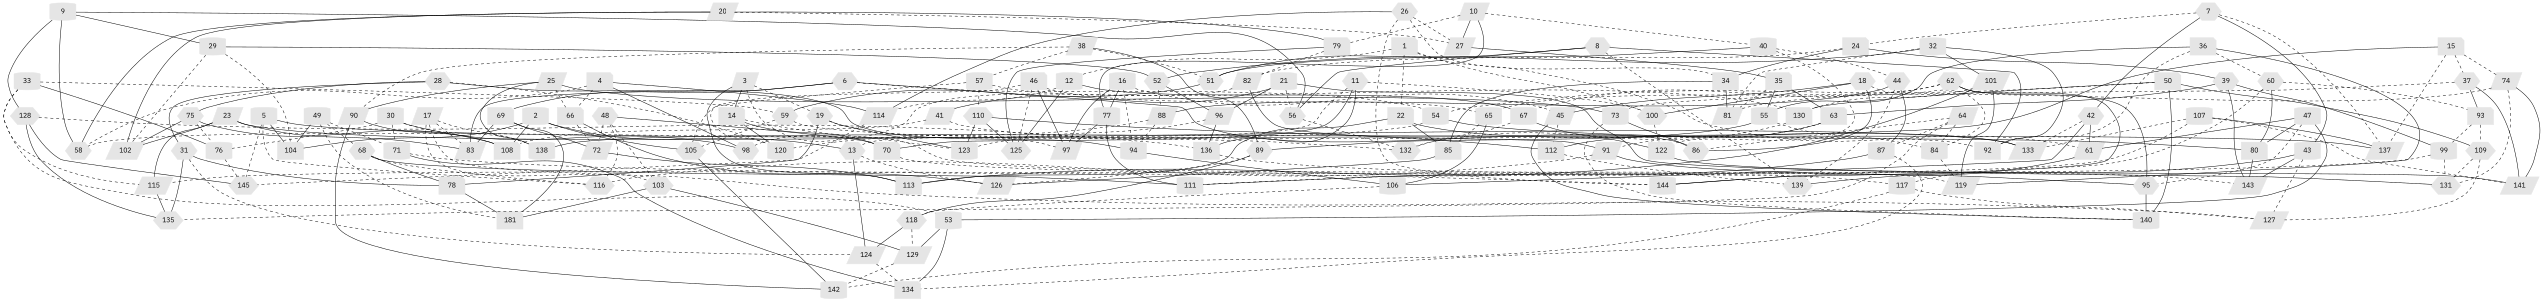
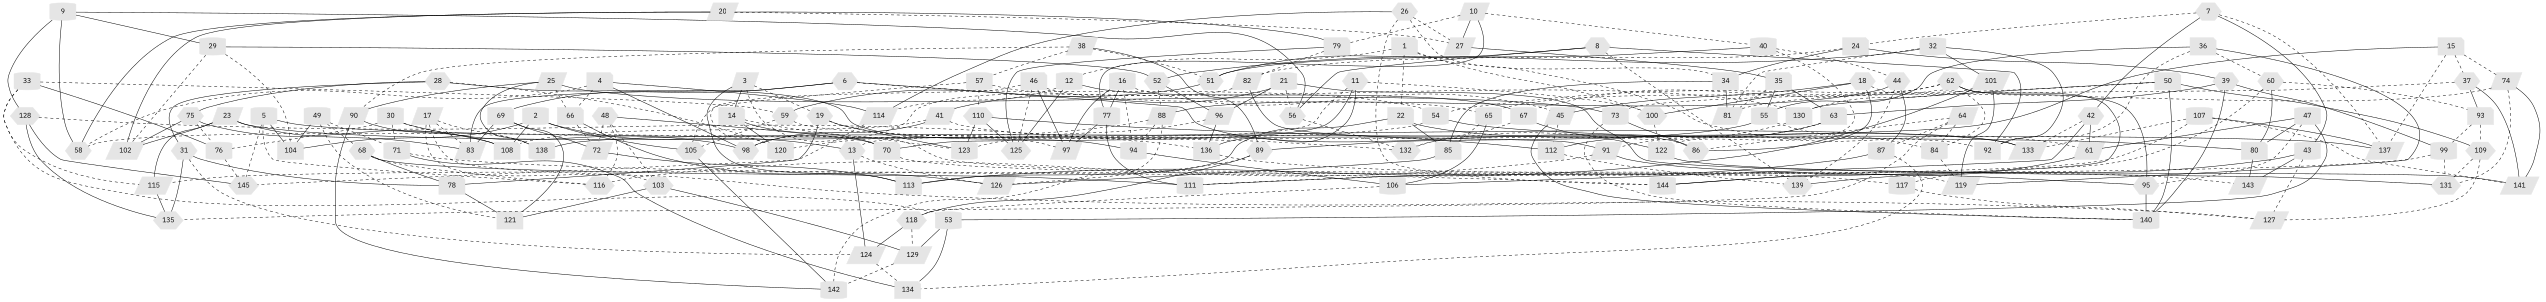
edge "41" -- "98": added
edge "39" -- "143": now "39" -- "140"
node "181": label "181" -> "121"
edge "117" -- "142": now "88" -- "142"
